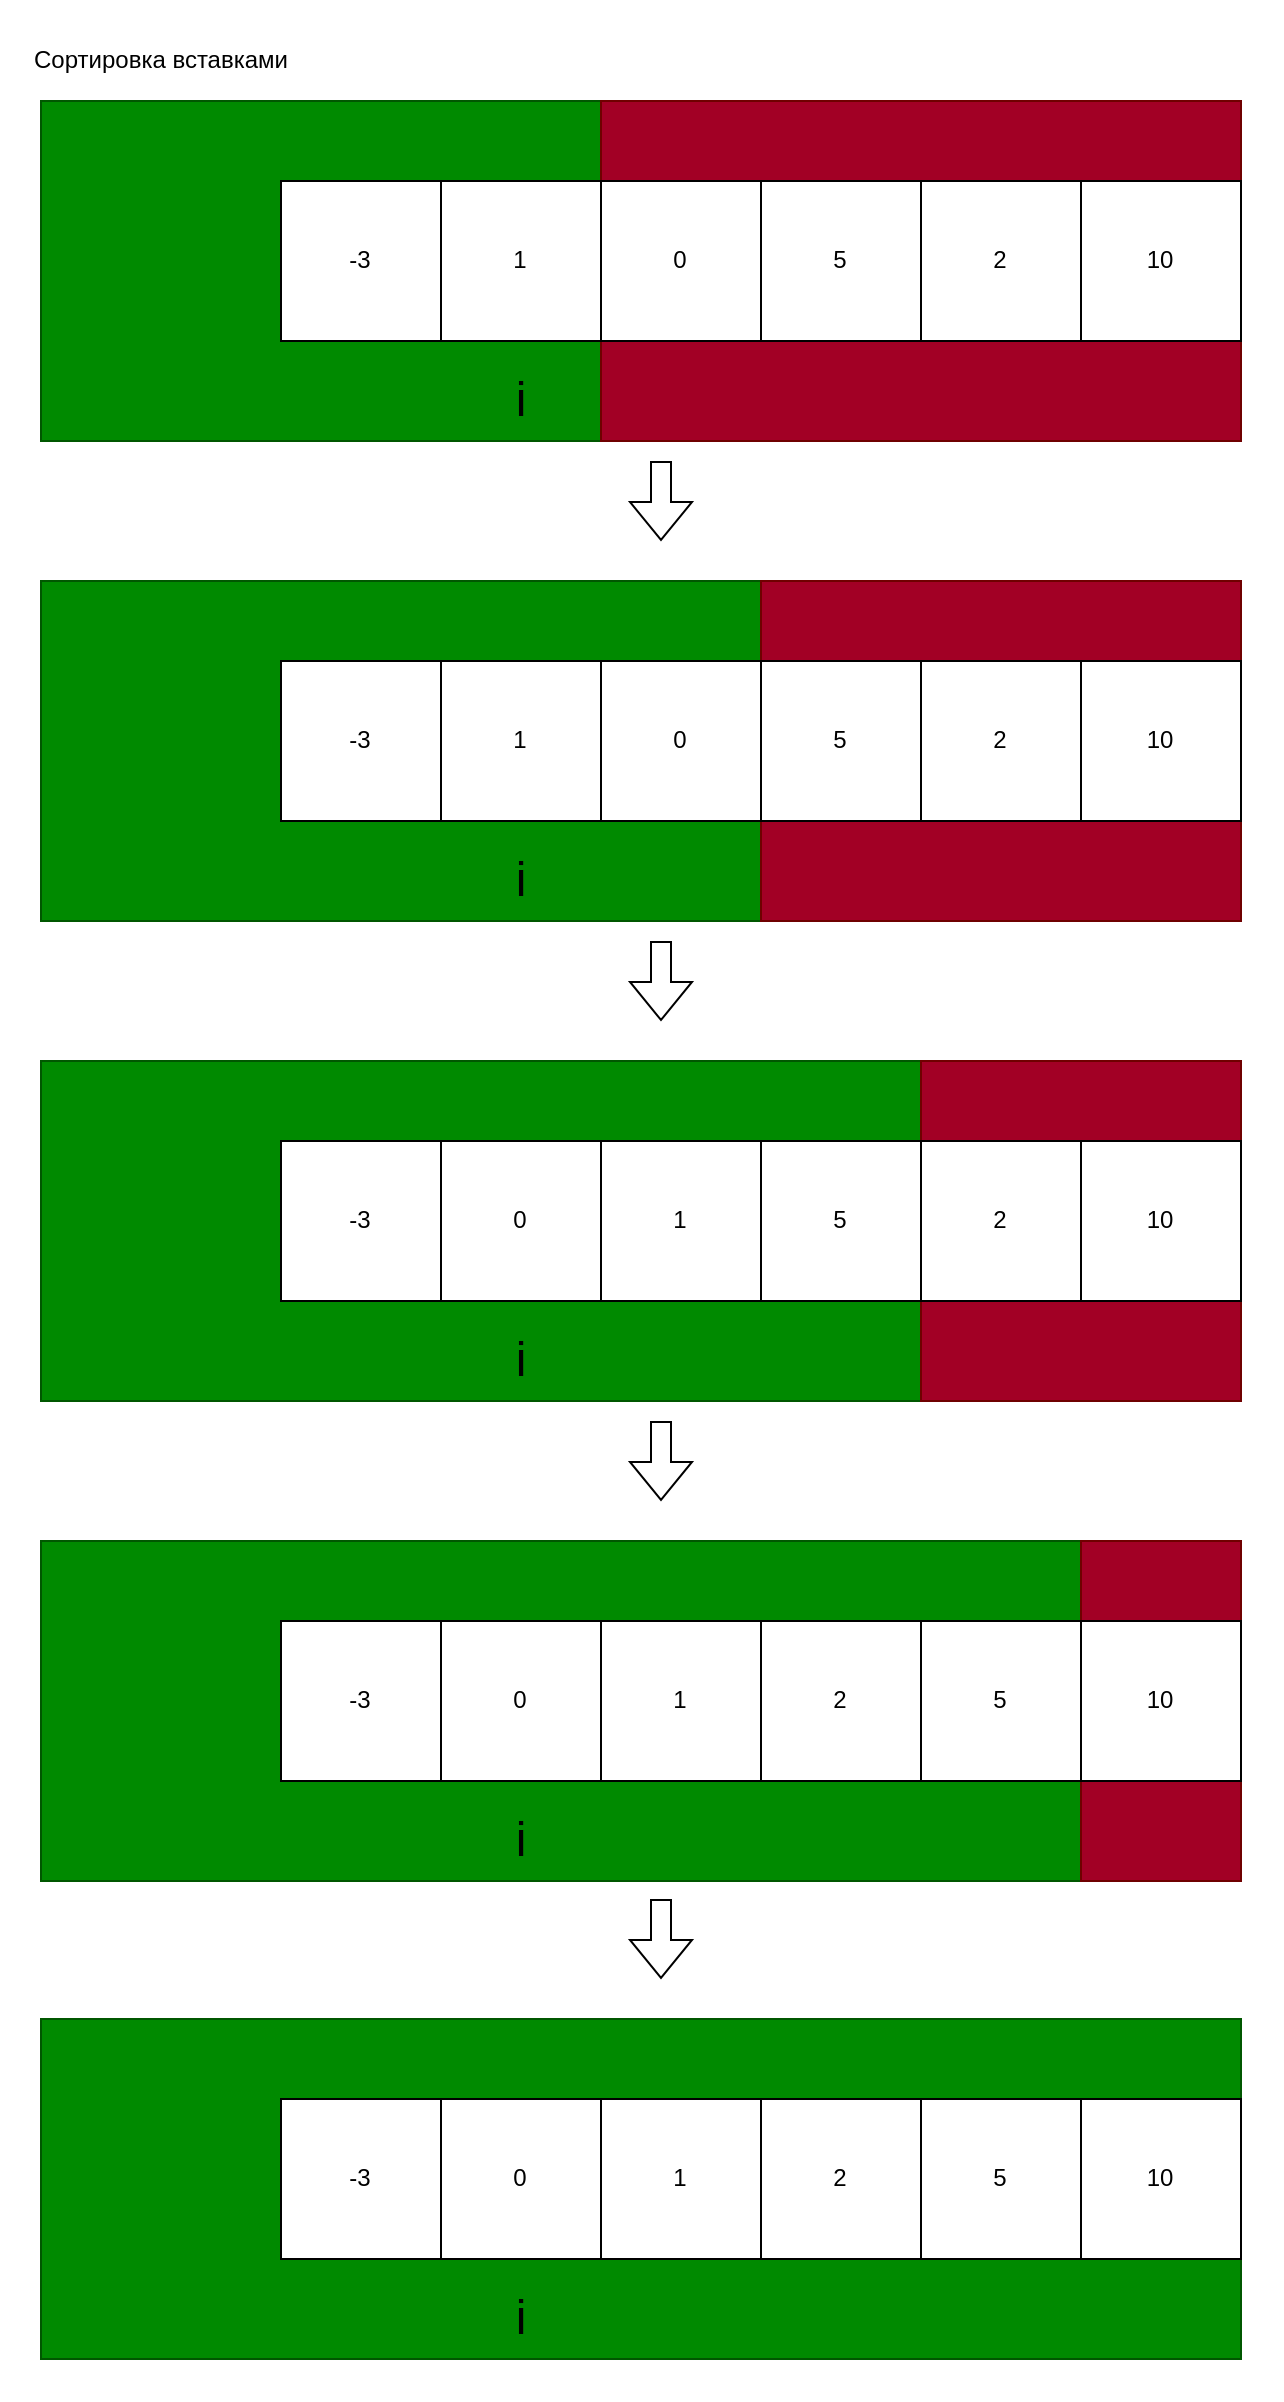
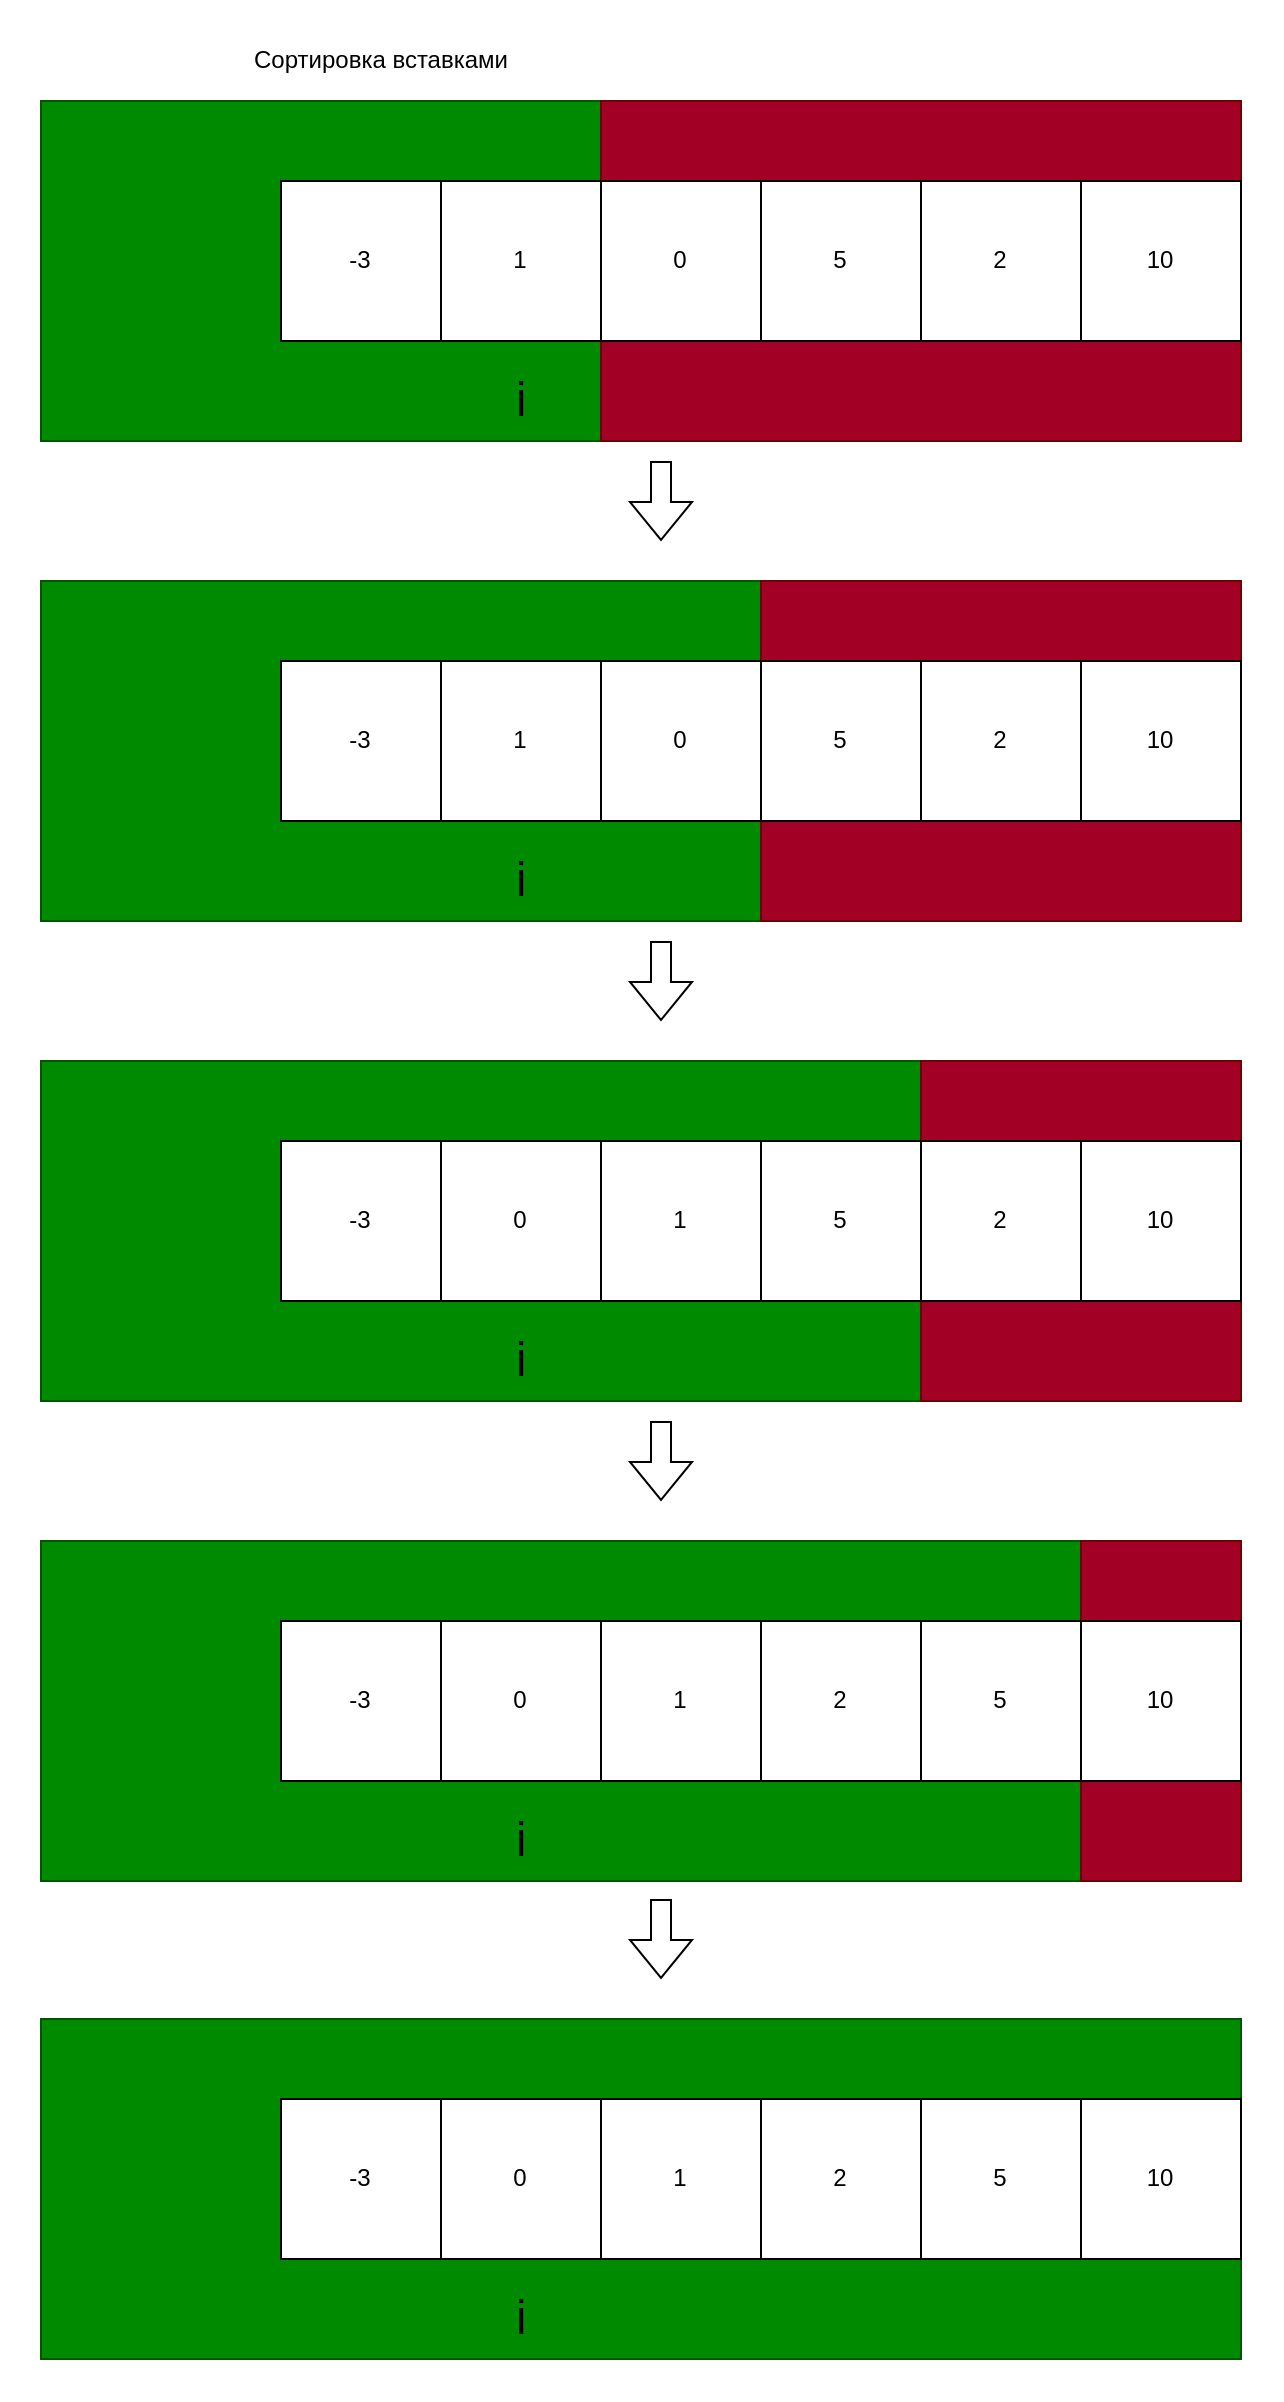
node "Сортировка вставками": moved (161, 61) -> (381, 61)
